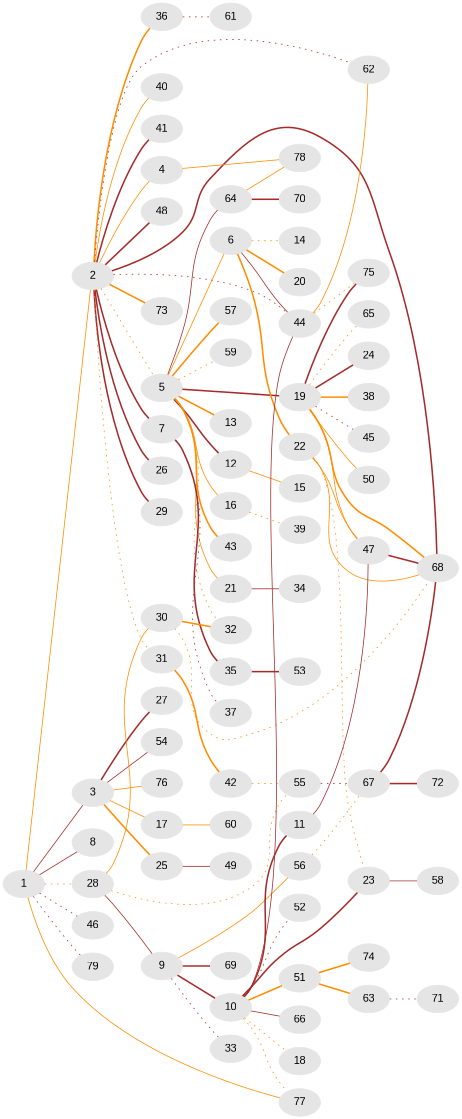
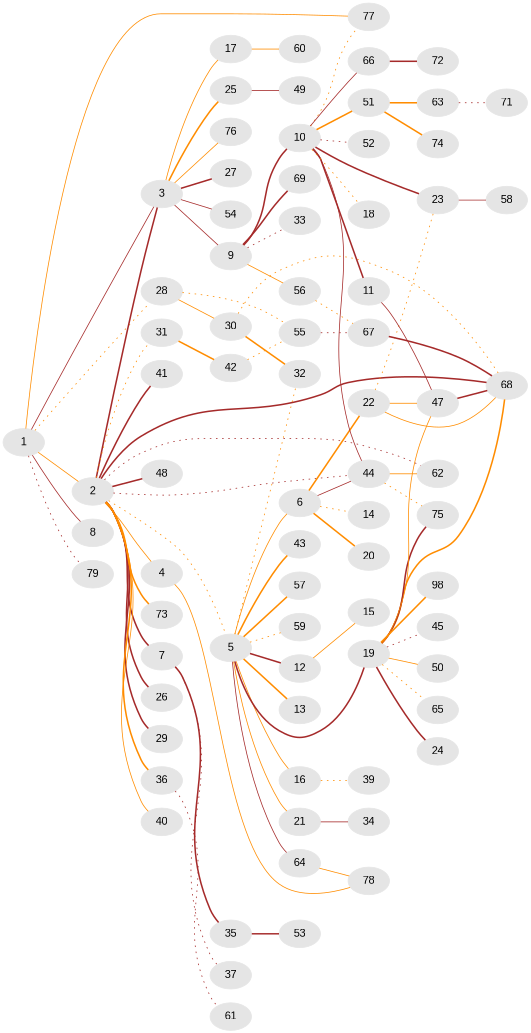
node "70": removed
edge "3" -- "2": added
node "38": label "38" -> "98"
edge "67" -- "72": now "66" -- "72"
edge "28" -- "9": now "3" -- "9"
node "46": removed
